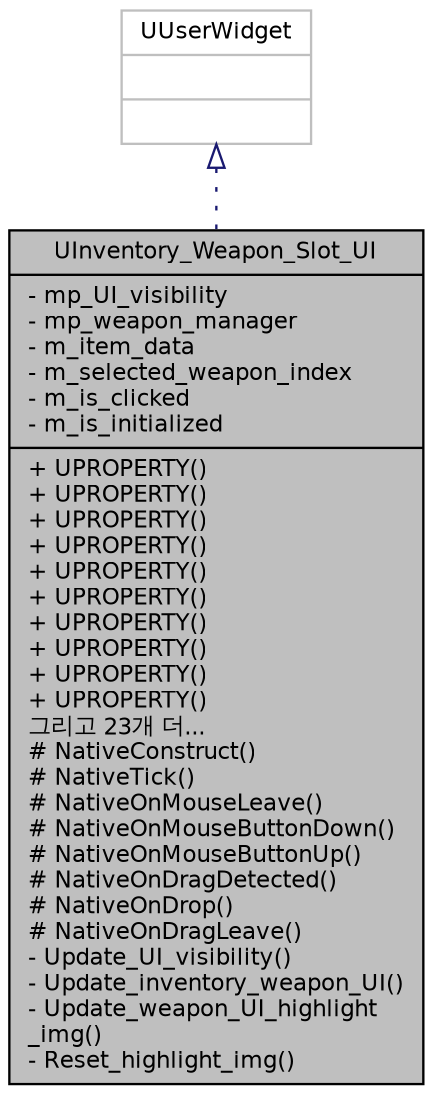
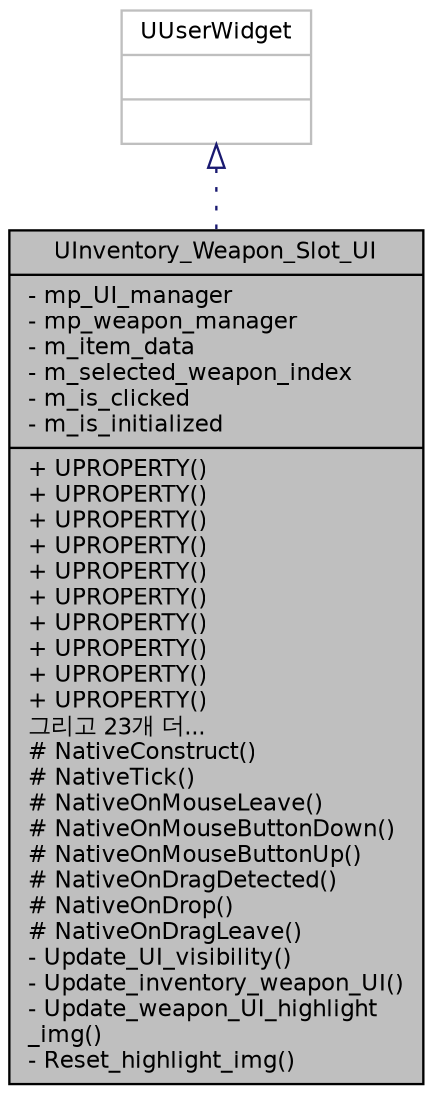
node "UInventory_Weapon_Slot_UI": text "- mp_UI_visibility" -> "- mp_UI_manager"
